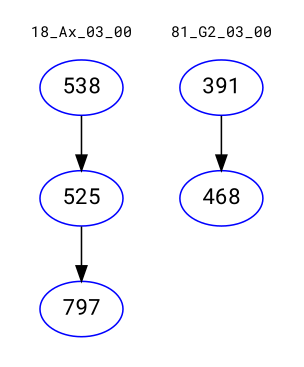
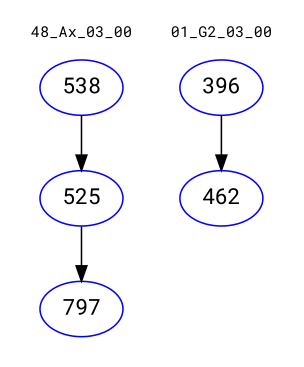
cluster "18_Ax_03_00": label "18_Ax_03_00" -> "48_Ax_03_00"
cluster "81_G2_03_00": label "81_G2_03_00" -> "01_G2_03_00"
node "391": label "391" -> "396"
node "468": label "468" -> "462"
